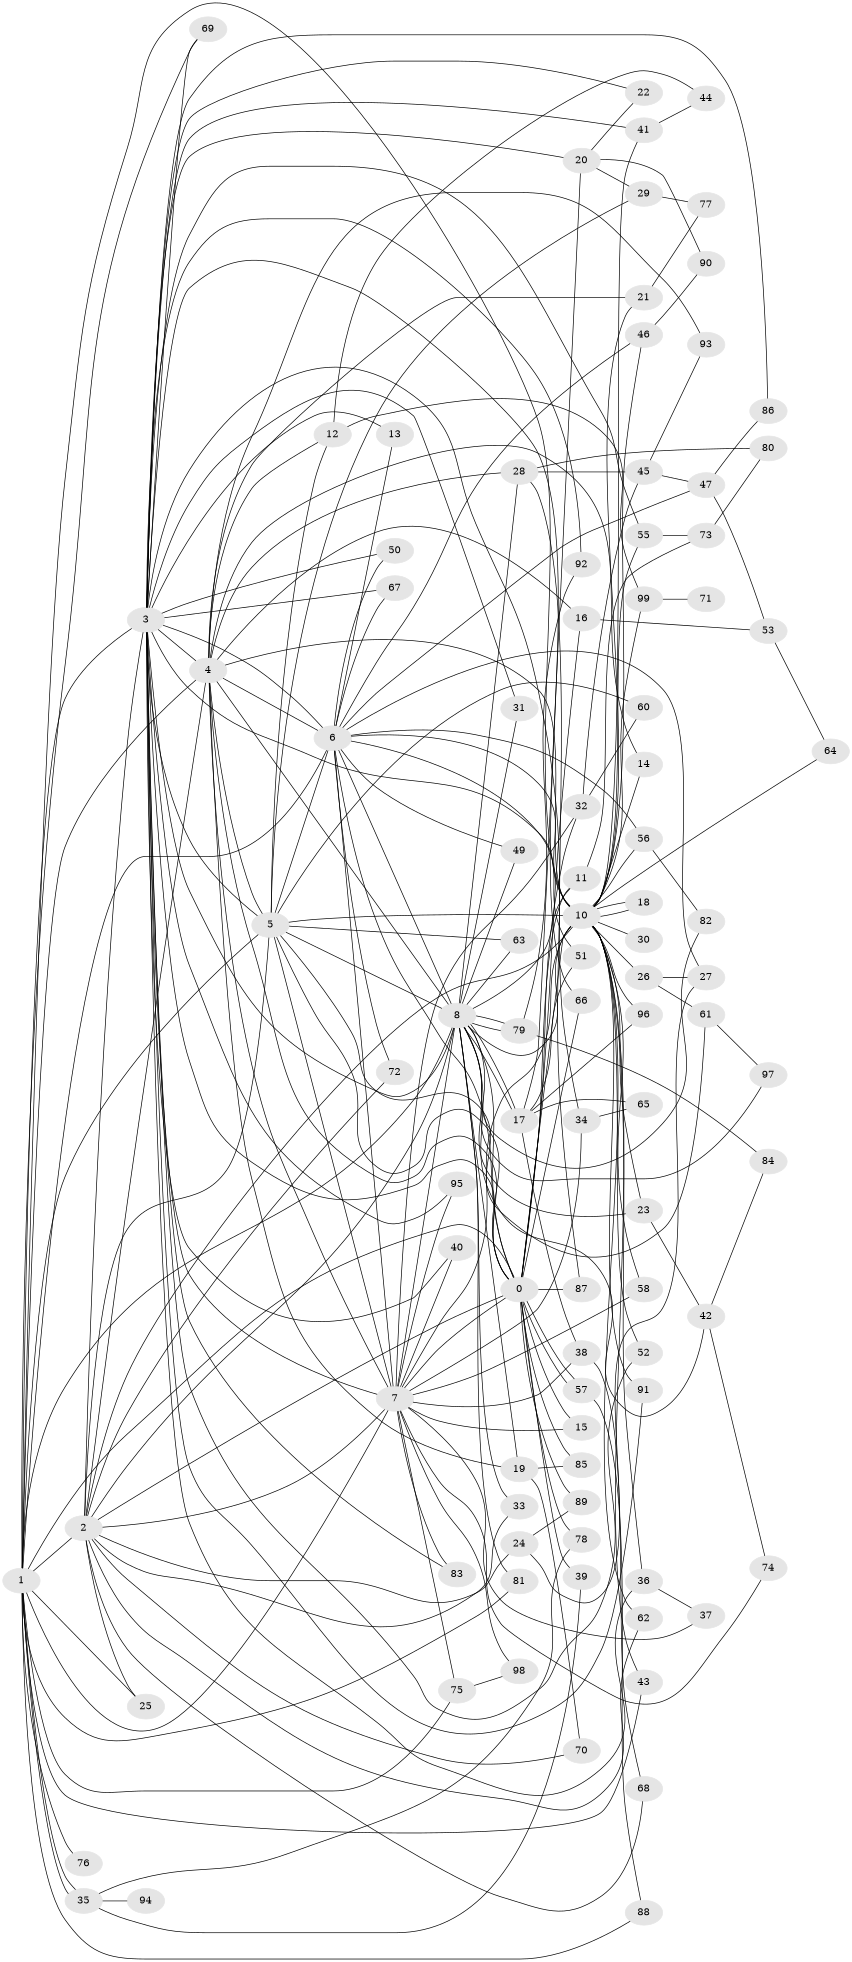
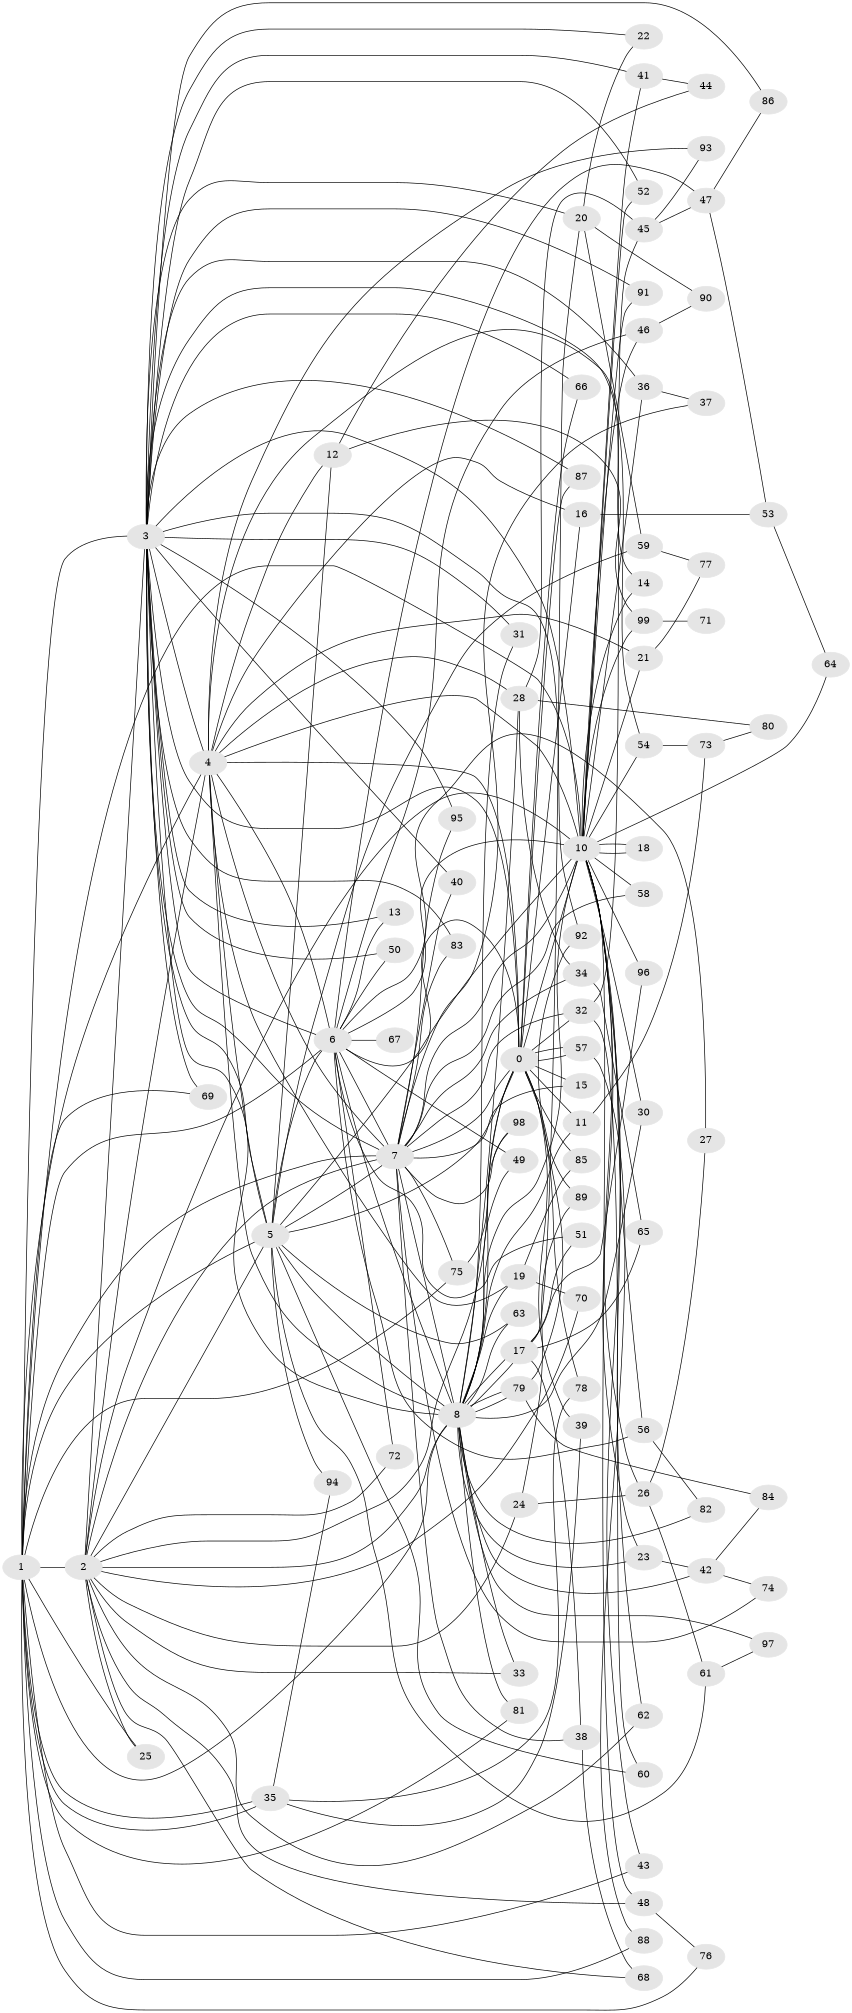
node "29": label "29" -> "59"
node "55": label "55" -> "54"
edge "67" -- "3": removed
edge "27" -- "24": now "26" -- "24"
edge "30" -- "8": added
edge "0" -- "1": removed
edge "5" -- "94": added
node "48": added
